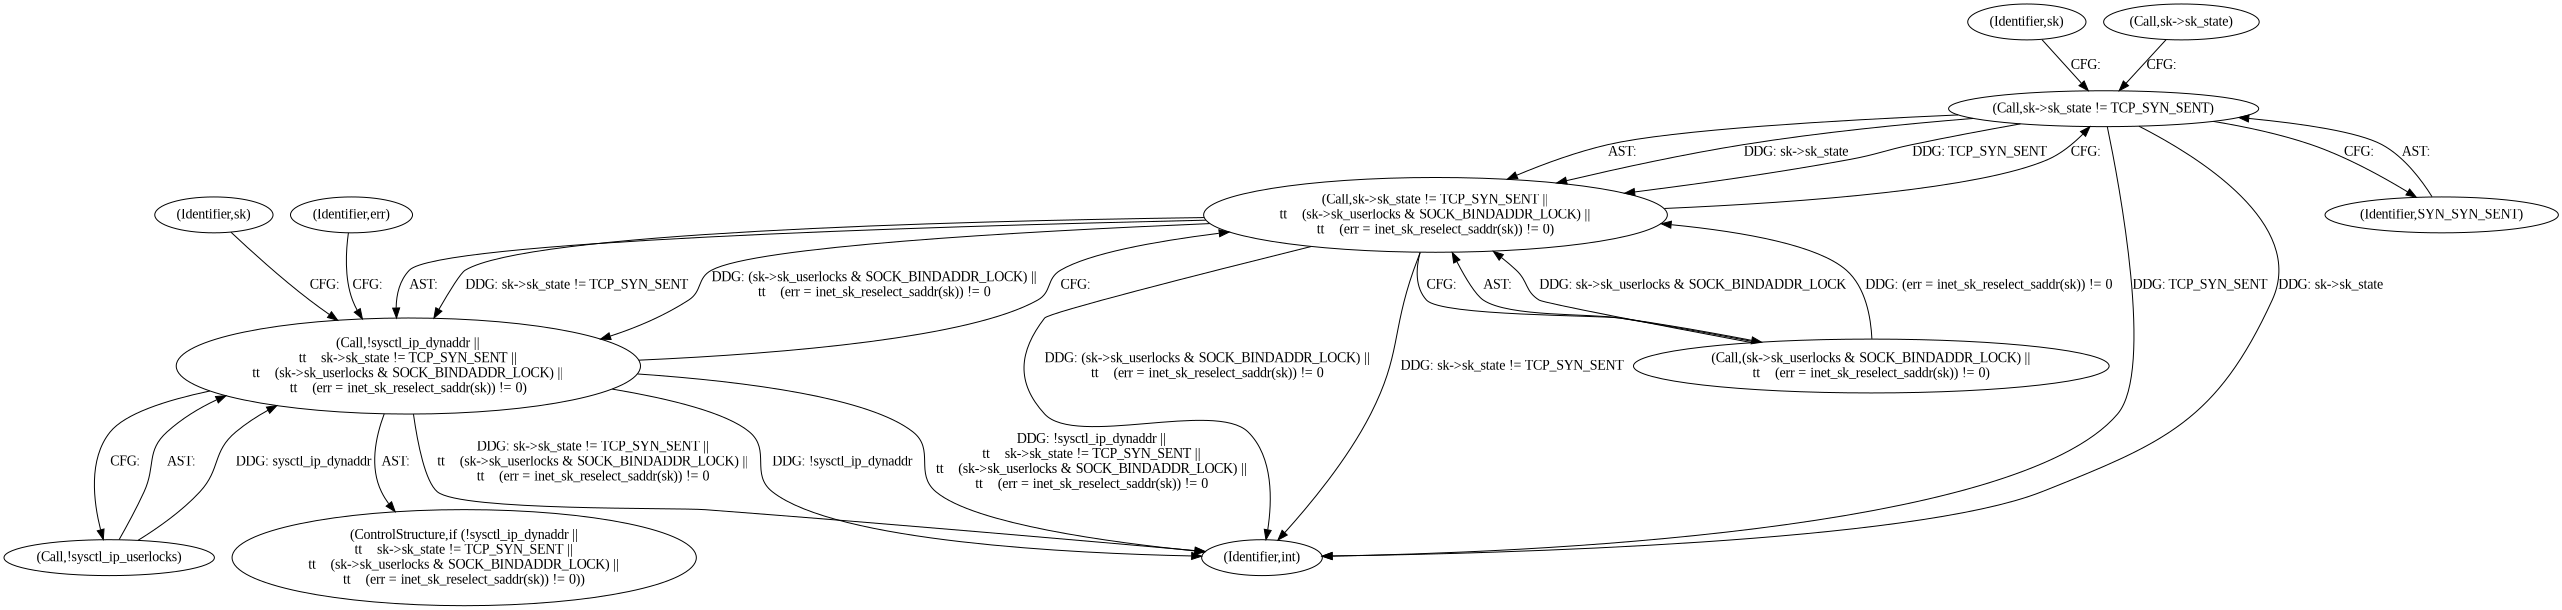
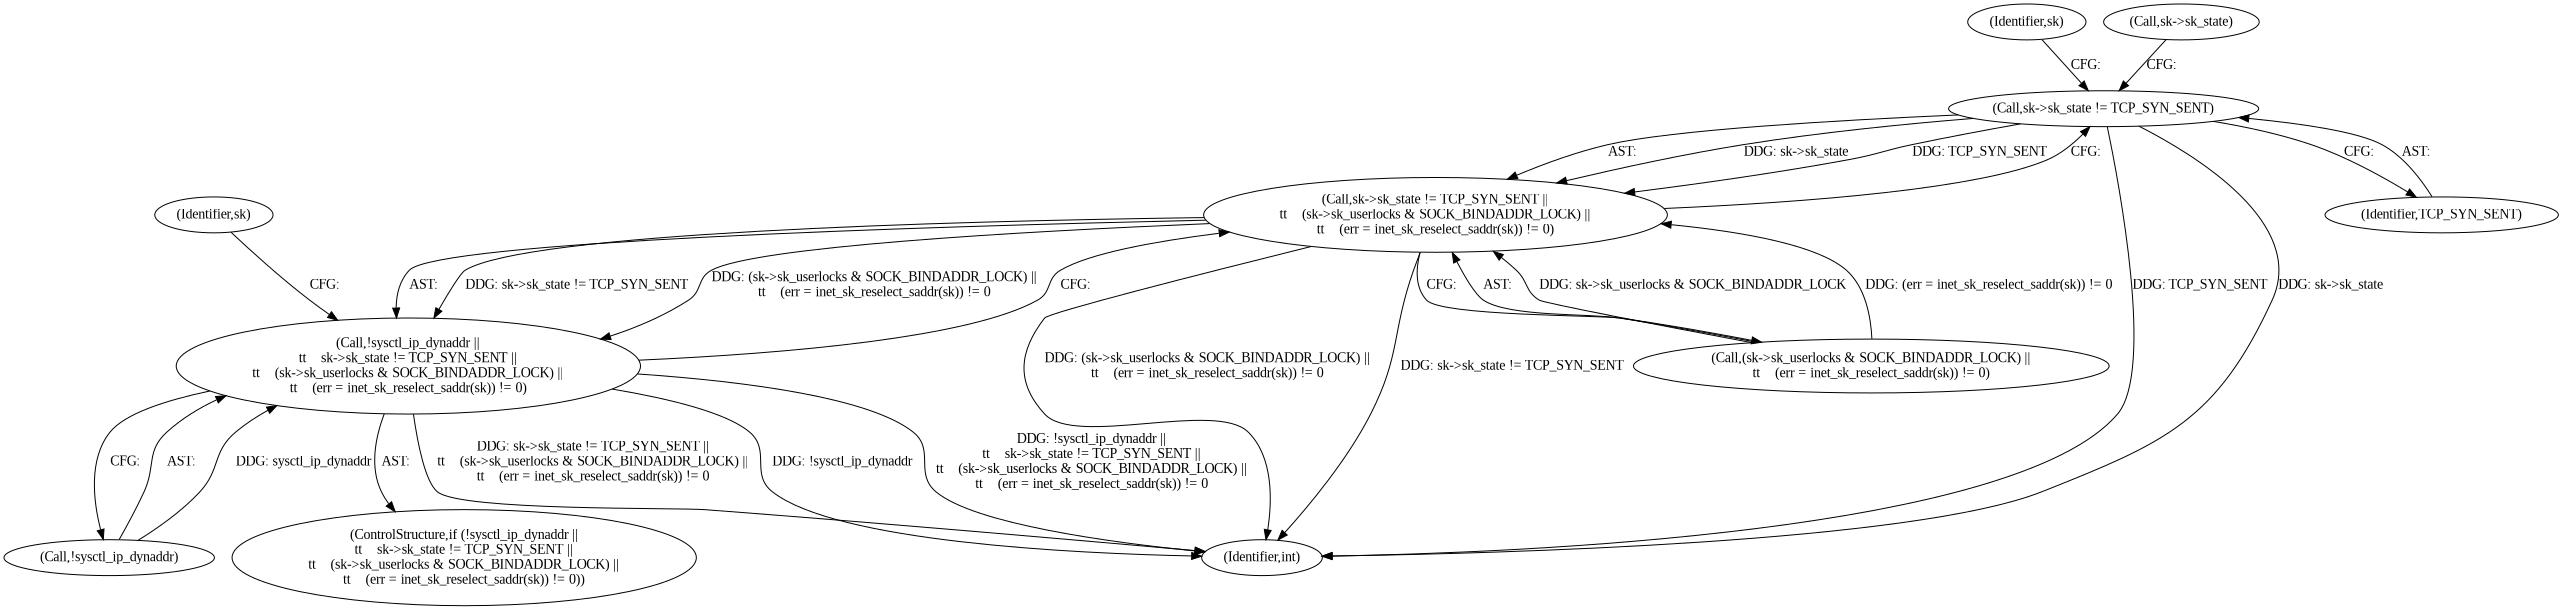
node "(Identifier,err)": removed
node "(Identifier,SYN_SYN_SENT)": label "(Identifier,SYN_SYN_SENT)" -> "(Identifier,TCP_SYN_SENT)"
node "(Call,!sysctl_ip_userlocks)": label "(Call,!sysctl_ip_userlocks)" -> "(Call,!sysctl_ip_dynaddr)"
